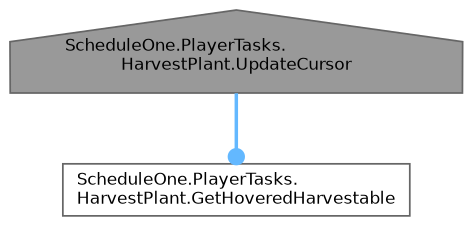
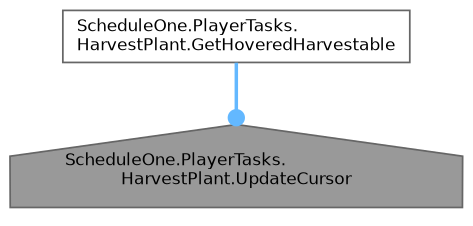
edge "ScheduleOne.PlayerTasks. HarvestPlant.UpdateCursor" -> "ScheduleOne.PlayerTasks. HarvestPlant.GetHoveredHarvestable": reversed
